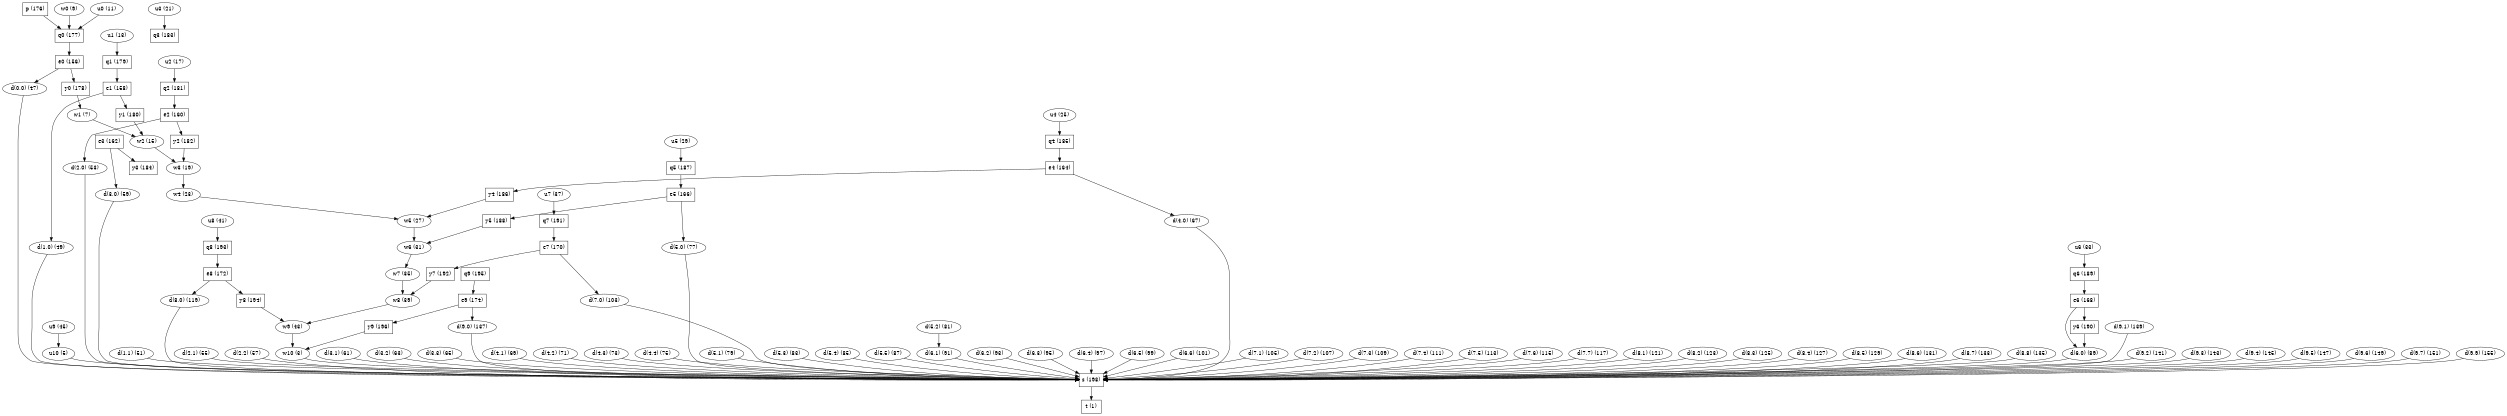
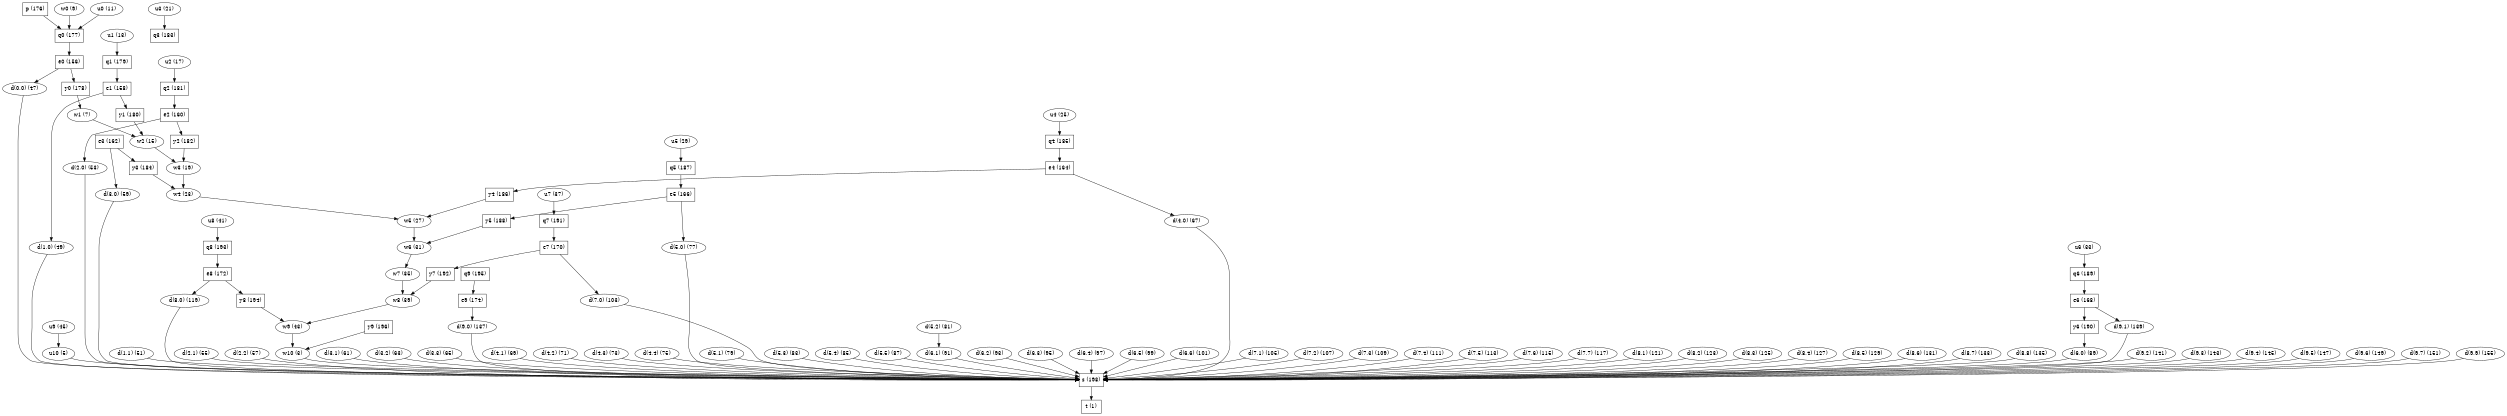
edge "y3 (184)" -> "w4 (23)": added
edge "e9 (174)" -> "y9 (196)": removed
edge "e6 (168)" -> "d(6,0) (89)": now "e6 (168)" -> "d(9,1) (139)"
